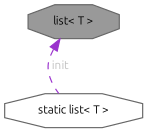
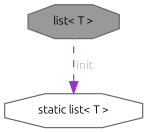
edge "static list< T >" -> "list< T >": reversed
